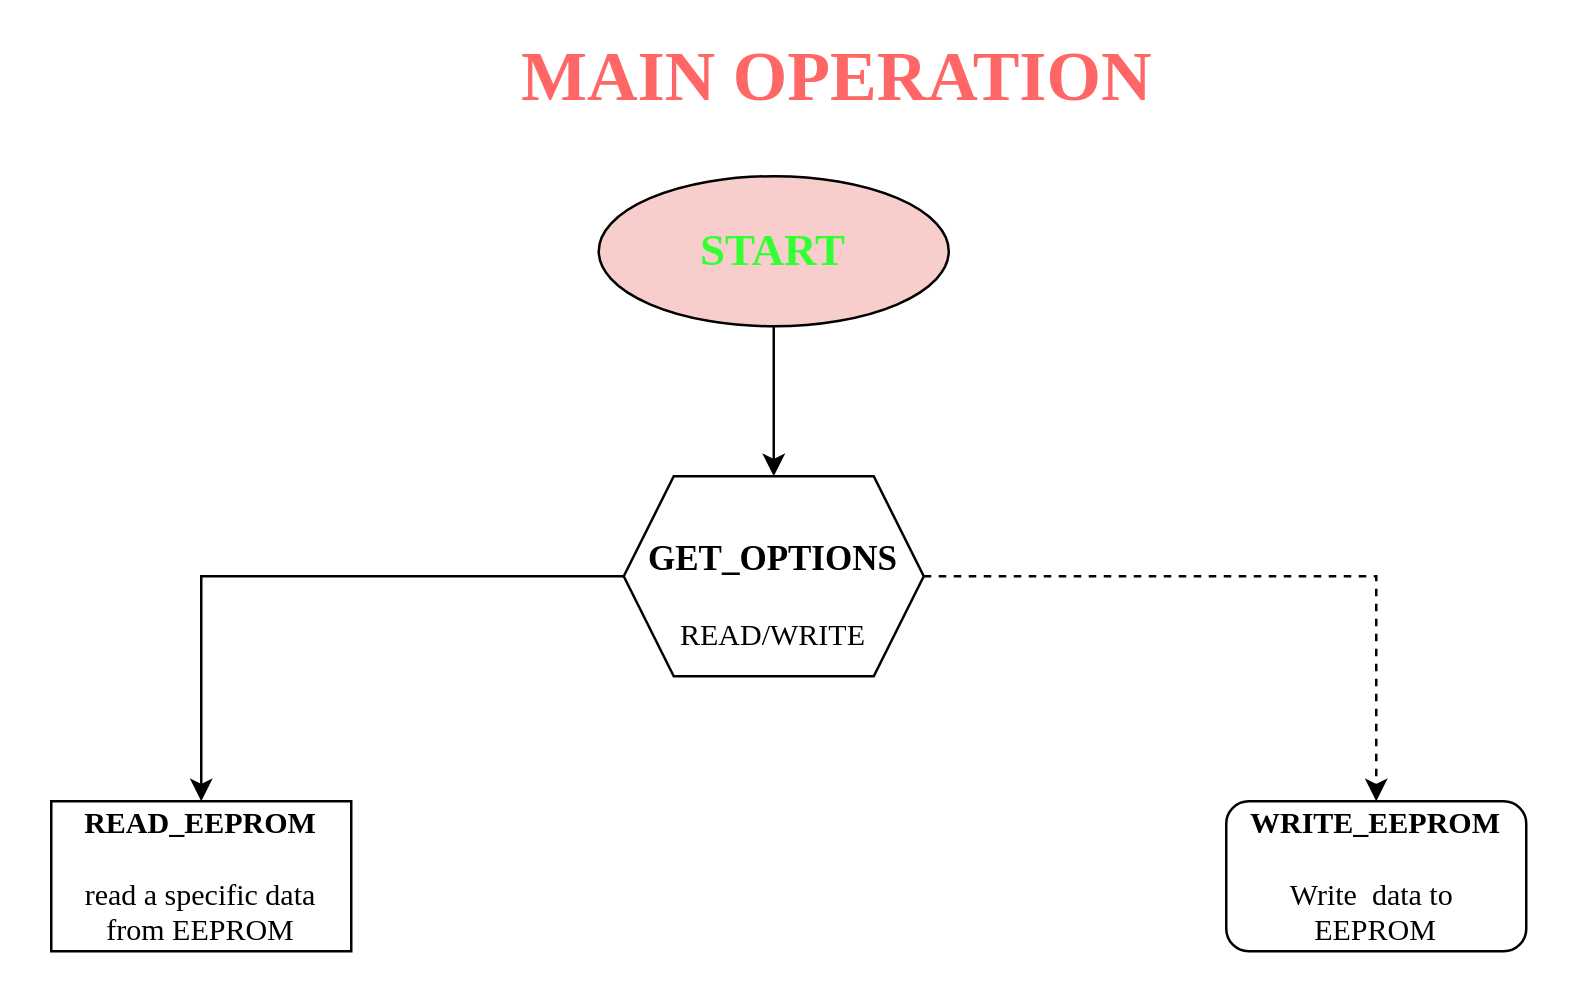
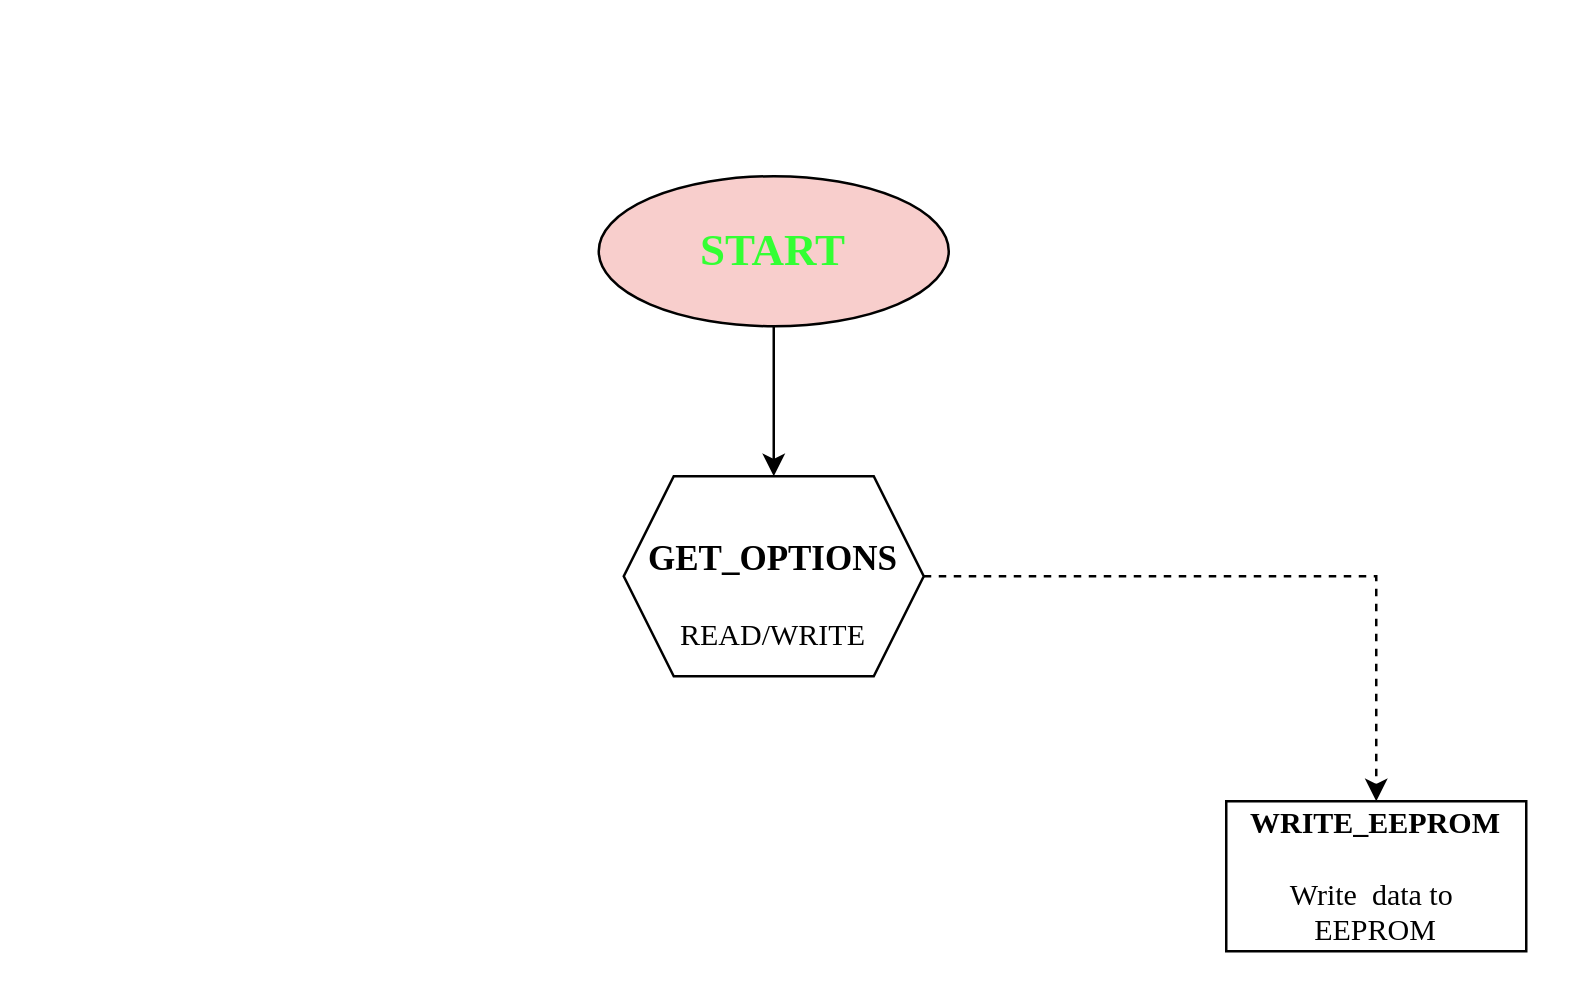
node "MAIN OPERATION": removed
edge "GET_OPTIONSREAD/WRITE" -> "READ_EEPROM read a specific data from EEPROM": removed
node "READ_EEPROM read a specific data from EEPROM": removed
node "WRITE_EEPROM Write data to EEPROM": shape rounded rectangle -> rectangle
